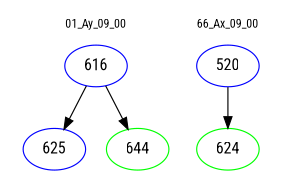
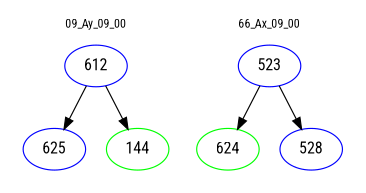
cluster "01_Ay_09_00": label "01_Ay_09_00" -> "09_Ay_09_00"
node "616": label "616" -> "612"
node "520": label "520" -> "523"
node "644": label "644" -> "144"
node "528": added
